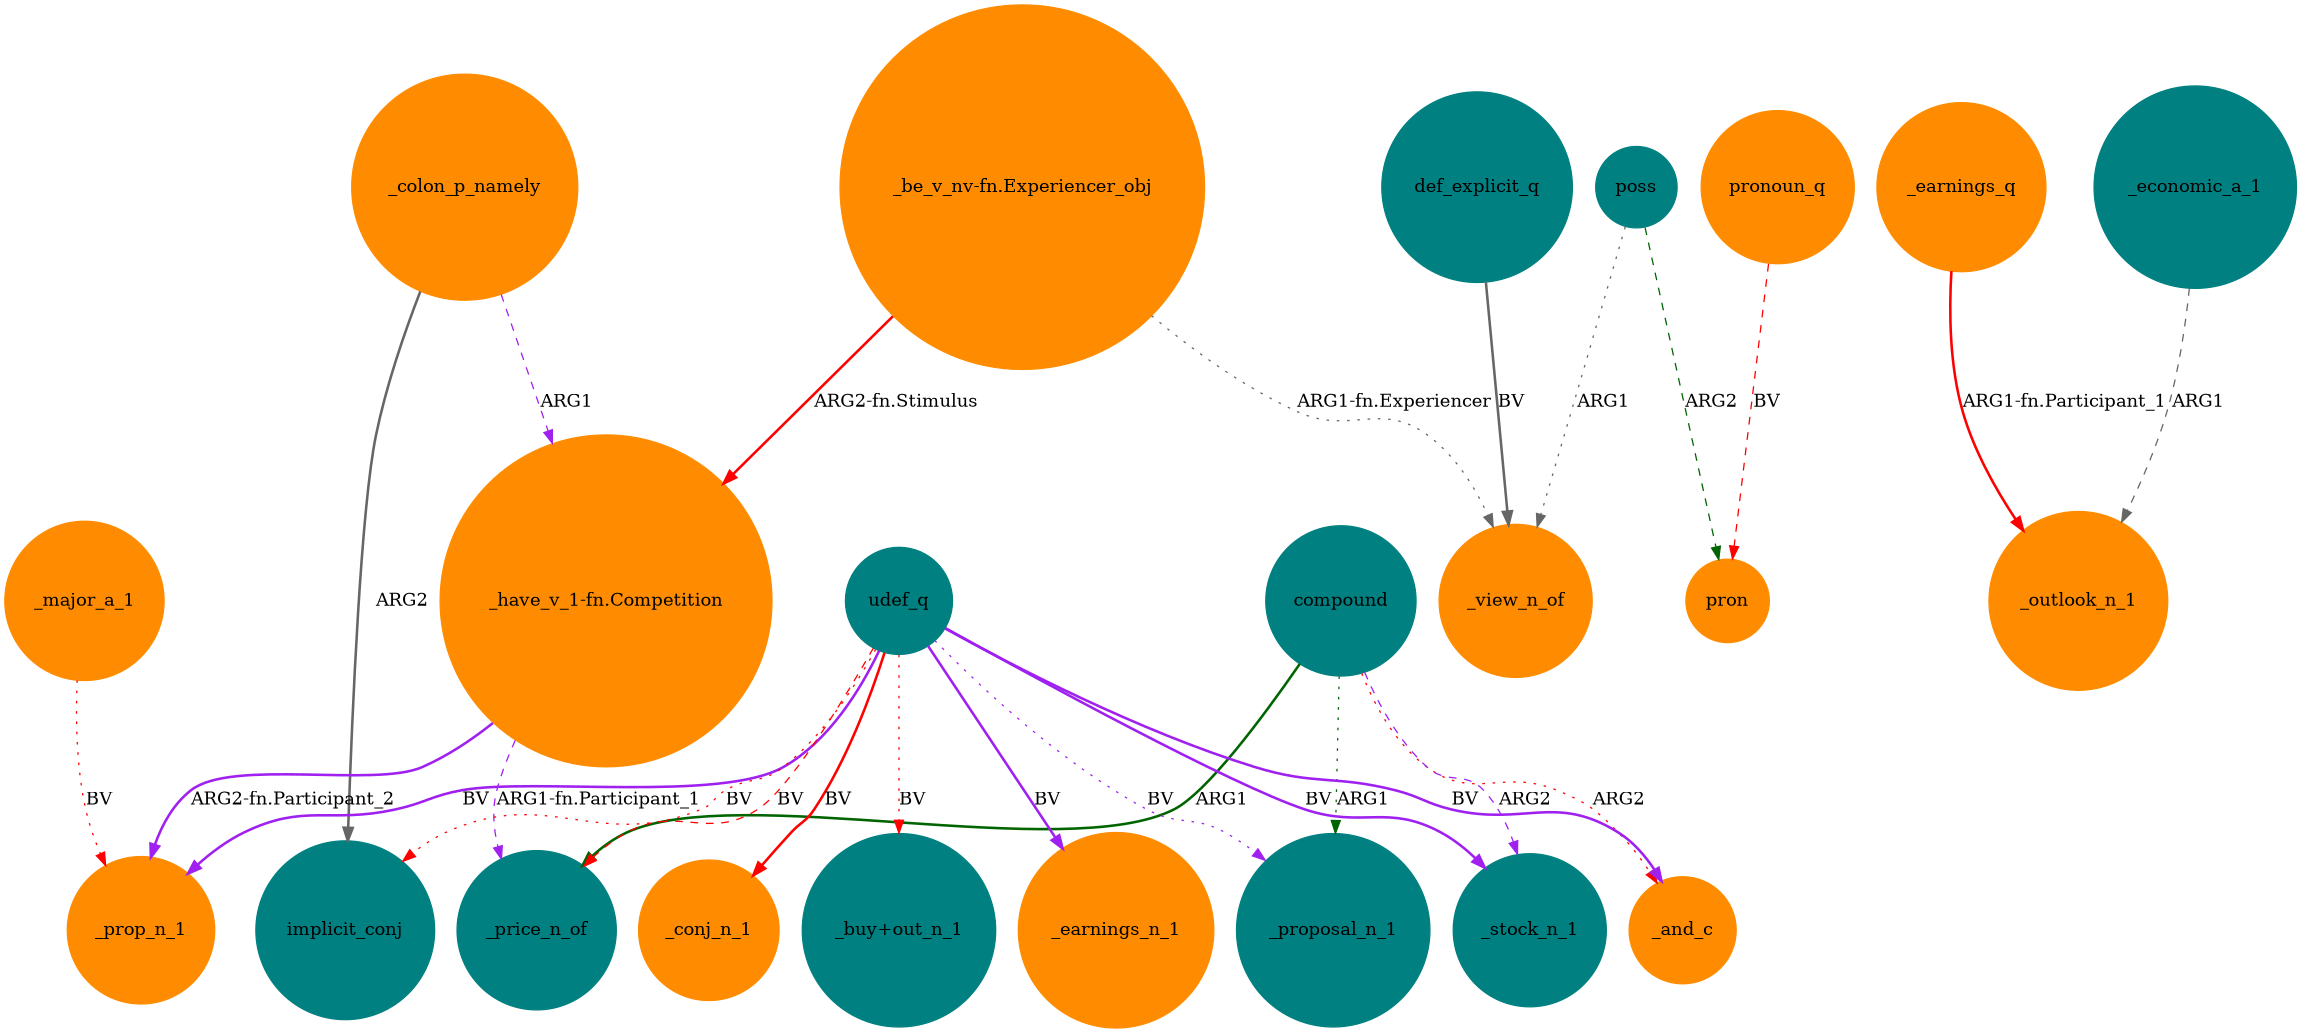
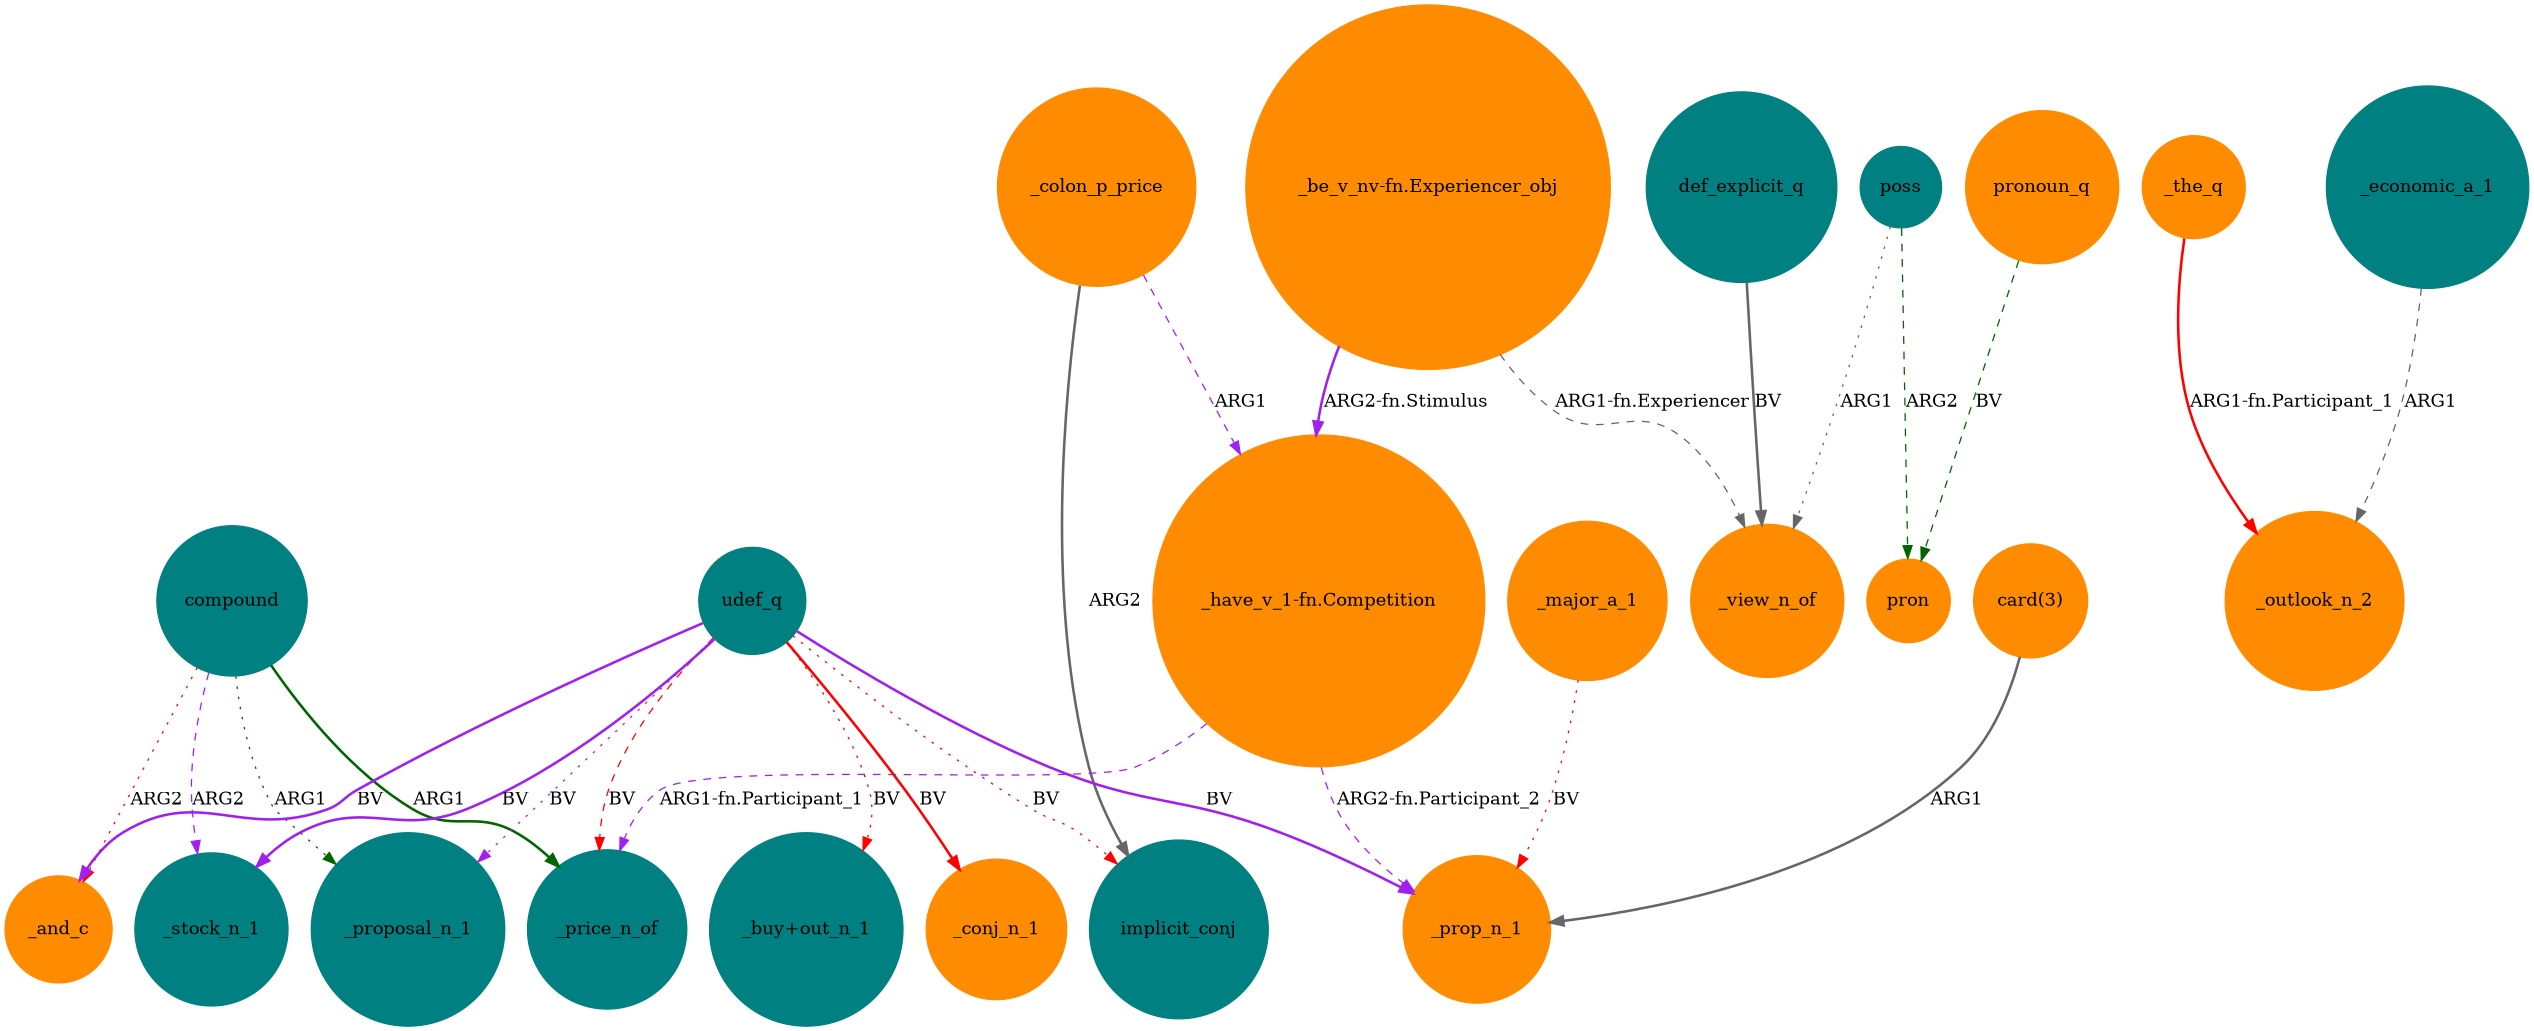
node "_colon_p_namely": label "_colon_p_namely" -> "_colon_p_price"
node "_earnings_q": label "_earnings_q" -> "_the_q"
edge "_be_v_nv-fn.Experiencer_obj" -> "_have_v_1-fn.Competition": color red -> purple
edge "pronoun_q" -> "pron": color red -> darkgreen
edge "_be_v_nv-fn.Experiencer_obj" -> "_view_n_of": style dotted -> dashed
node "card(3)": added
node "_outlook_n_1": label "_outlook_n_1" -> "_outlook_n_2"
edge "_have_v_1-fn.Competition" -> "_prop_n_1": style bold -> dashed
node "_earnings_n_1": removed
